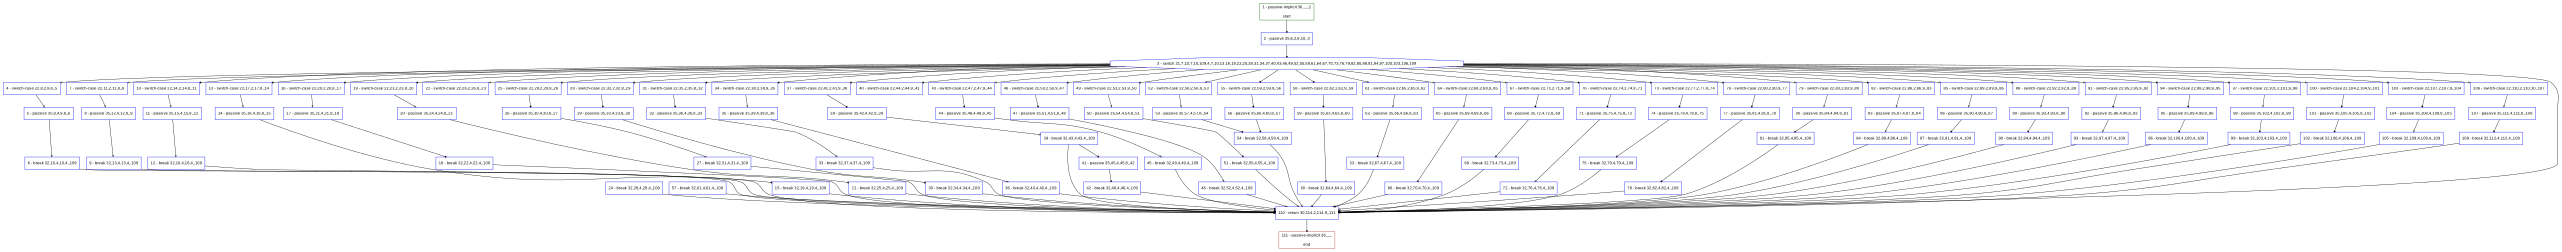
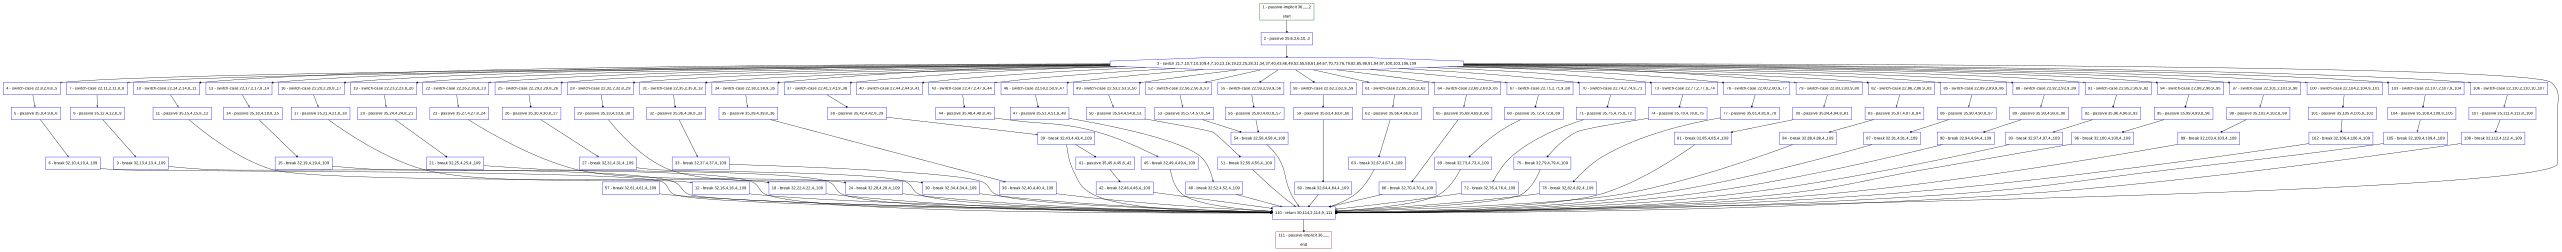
node "23 - passive 35,27,4,27,8,,24": added
